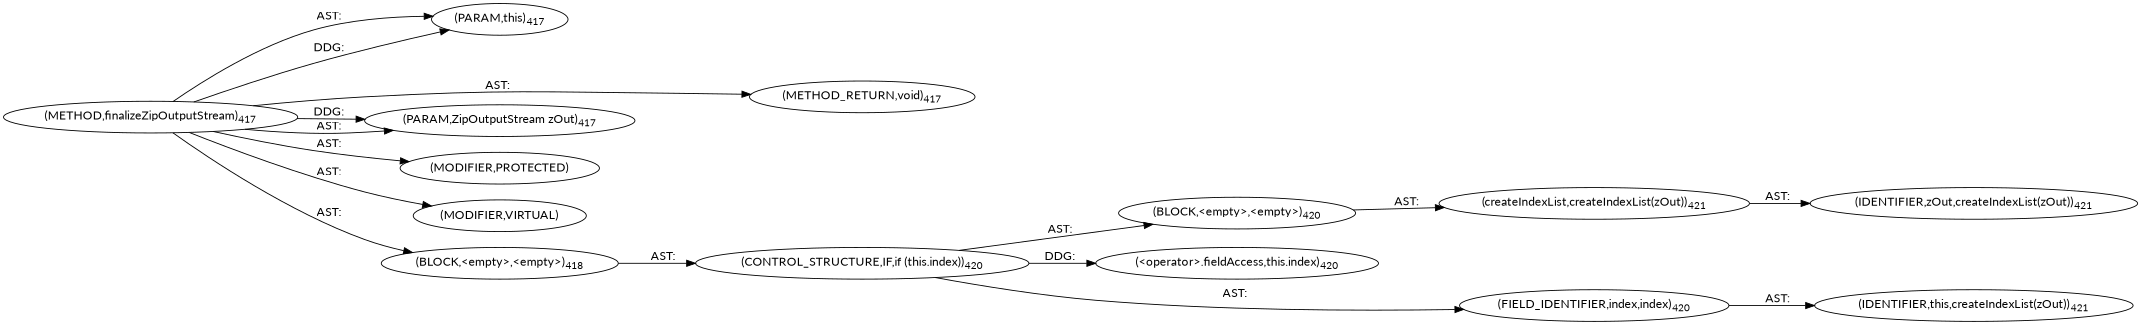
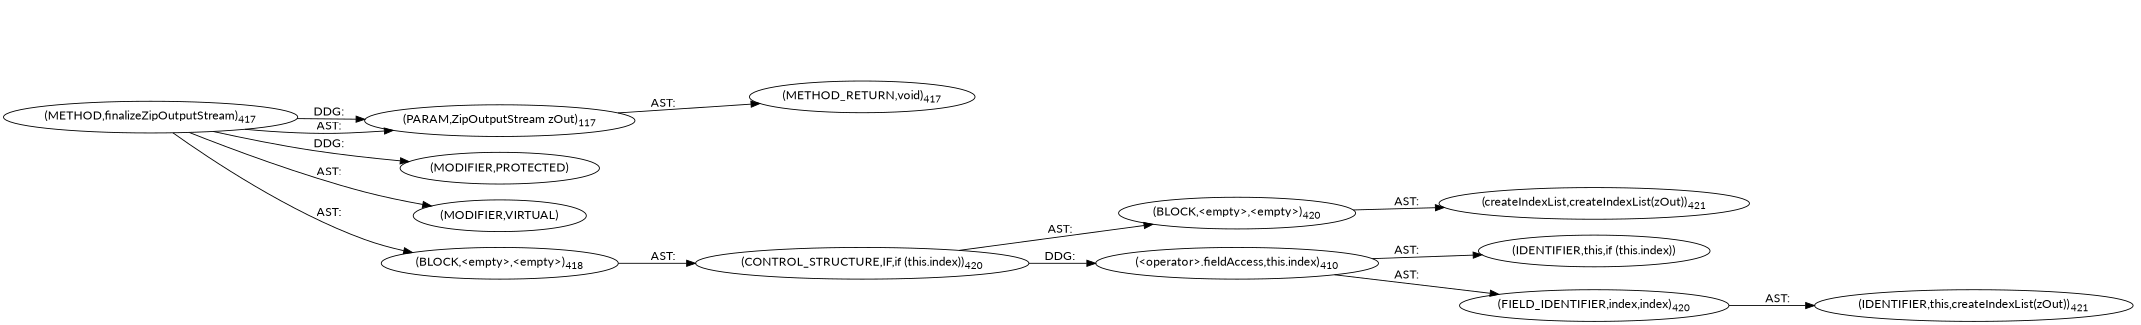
node "(PARAM,this)": removed
edge "(METHOD,finalizeZipOutputStream)" -> "(METHOD_RETURN,void)": now "(PARAM,ZipOutputStream zOut)" -> "(METHOD_RETURN,void)"
node "(PARAM,ZipOutputStream zOut)": text "417" -> "117"
edge "(METHOD,finalizeZipOutputStream)" -> "(MODIFIER,PROTECTED)": label "AST: " -> "DDG: "
node "(IDENTIFIER,zOut,createIndexList(zOut))": removed
node "(IDENTIFIER,this,if (this.index))": added
node "(<operator>.fieldAccess,this.index)": text "420" -> "410"
edge "(CONTROL_STRUCTURE,IF,if (this.index))" -> "(FIELD_IDENTIFIER,index,index)": now "(<operator>.fieldAccess,this.index)" -> "(FIELD_IDENTIFIER,index,index)"
